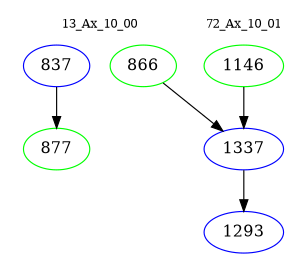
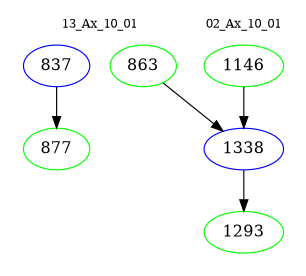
cluster "13_Ax_10_00": label "13_Ax_10_00" -> "13_Ax_10_01"
cluster "72_Ax_10_01": label "72_Ax_10_01" -> "02_Ax_10_01"
node "866": label "866" -> "863"
node "1337": label "1337" -> "1338"
node "1293": color blue -> green
